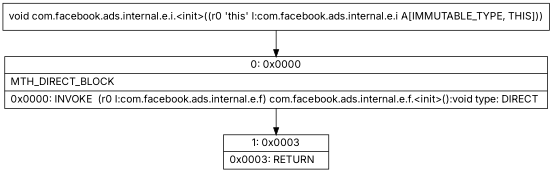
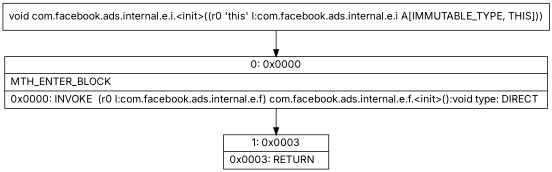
node "0: 0x0000": text "MTH_DIRECT_BLOCK" -> "MTH_ENTER_BLOCK"
